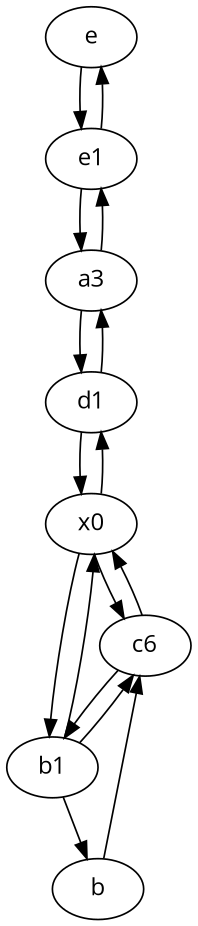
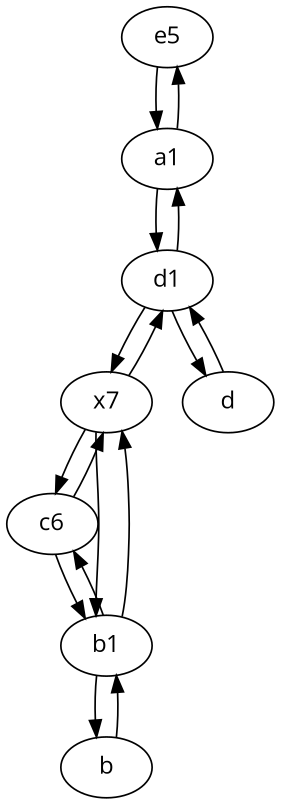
node "e": removed
node "e1": label "e1" -> "e5"
node "a3": label "a3" -> "a1"
node "d": added
node "x0": label "x0" -> "x7"
edge "b" -> "c6": now "b" -> "b1"
